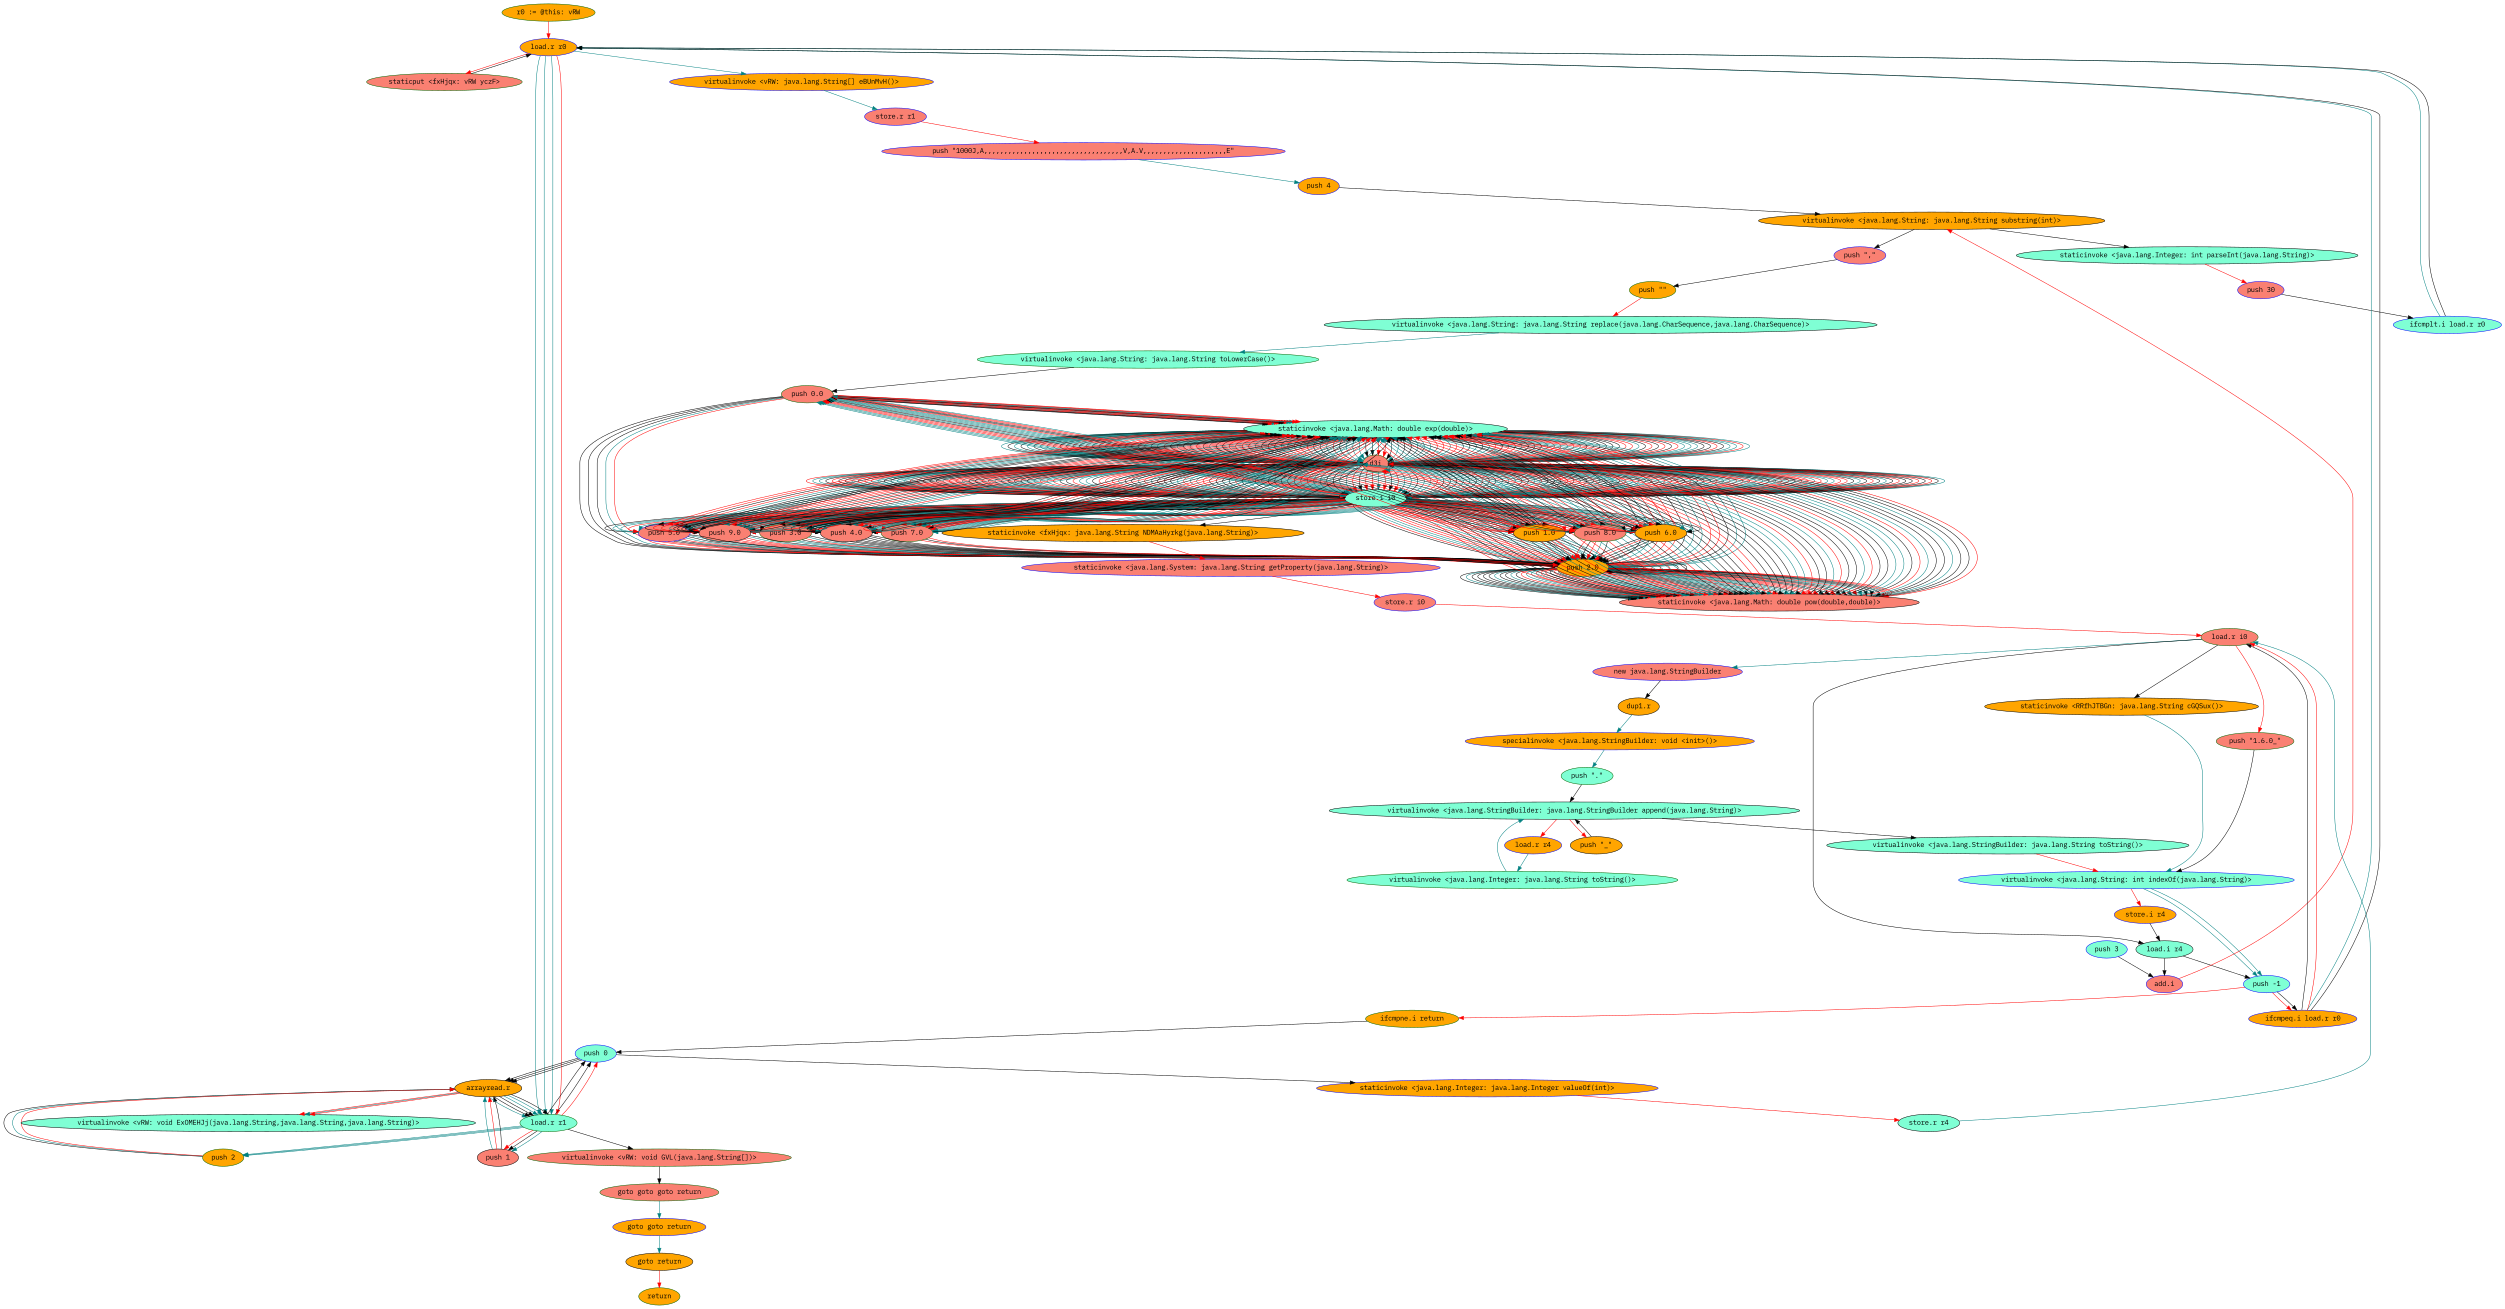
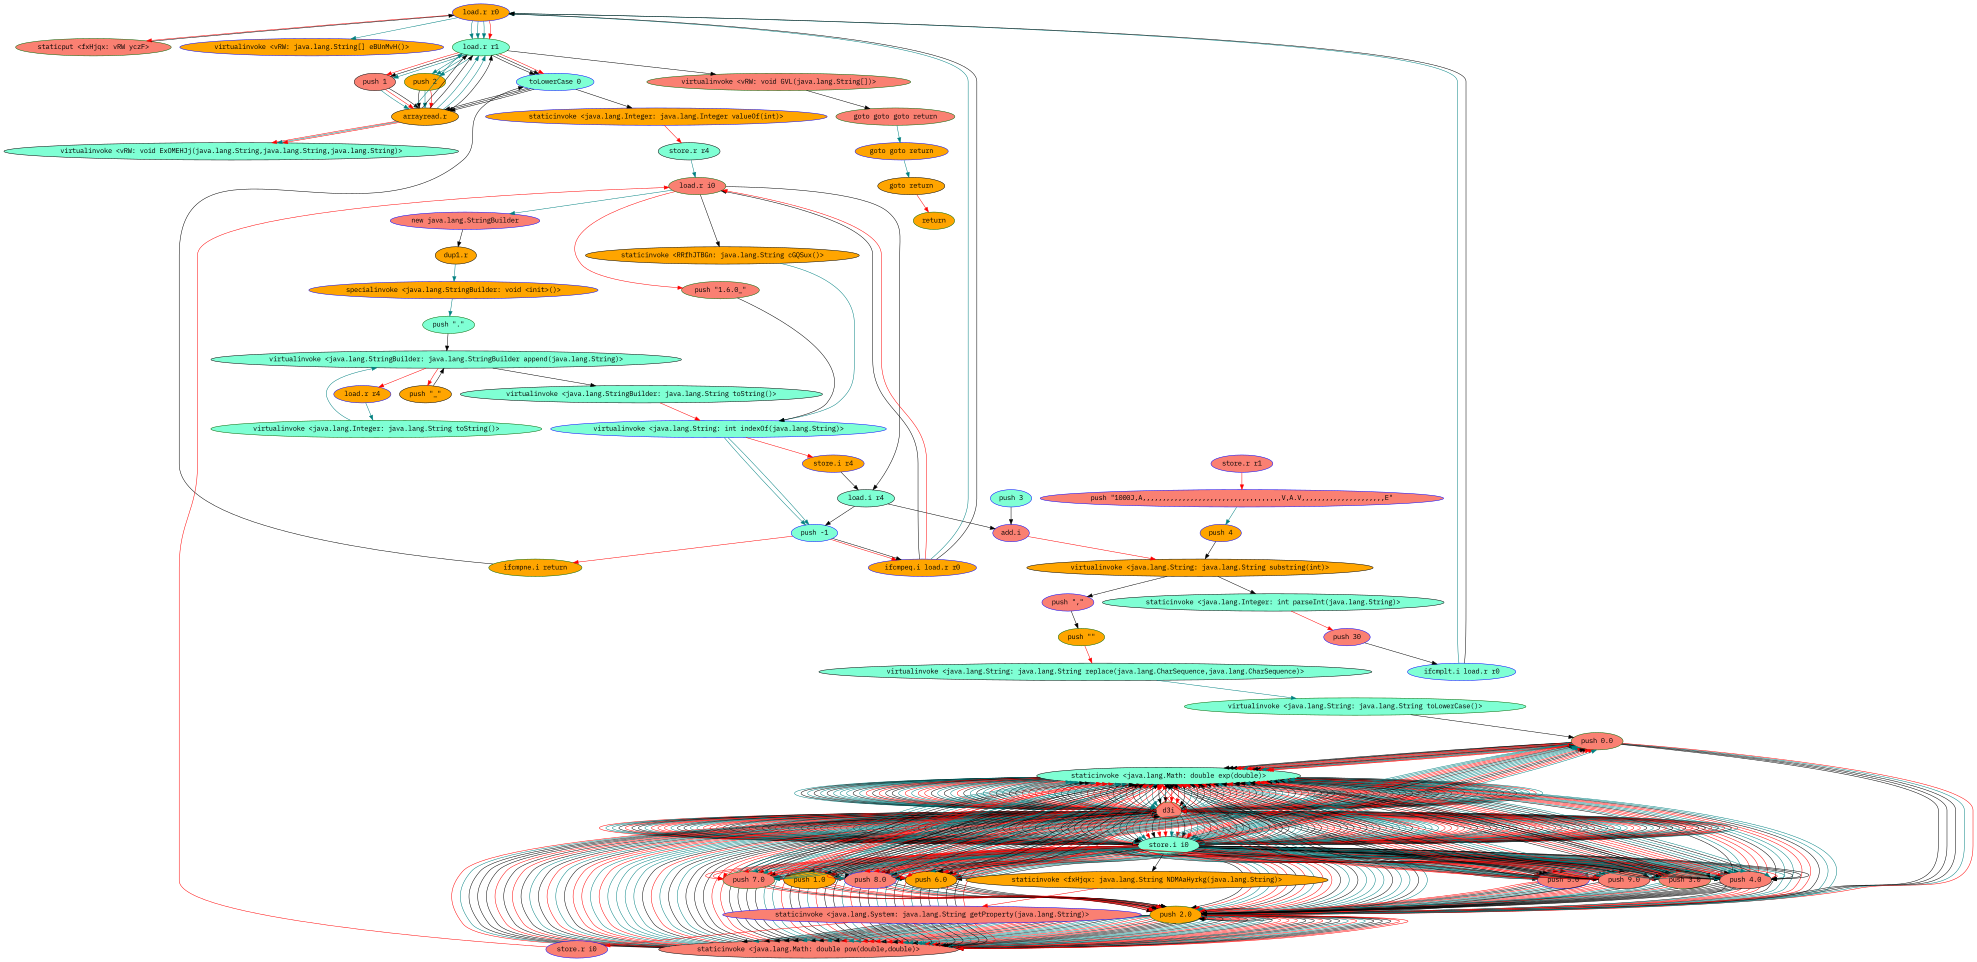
node "r0 := @this: vRW": removed
edge "virtualinvoke <vRW: java.lang.String[] eBUnMvH()>" -> "store.r r1": removed
node "push 8.0": color darkgreen -> blue
node "push 0": label "push 0" -> "toLowerCase 0"
